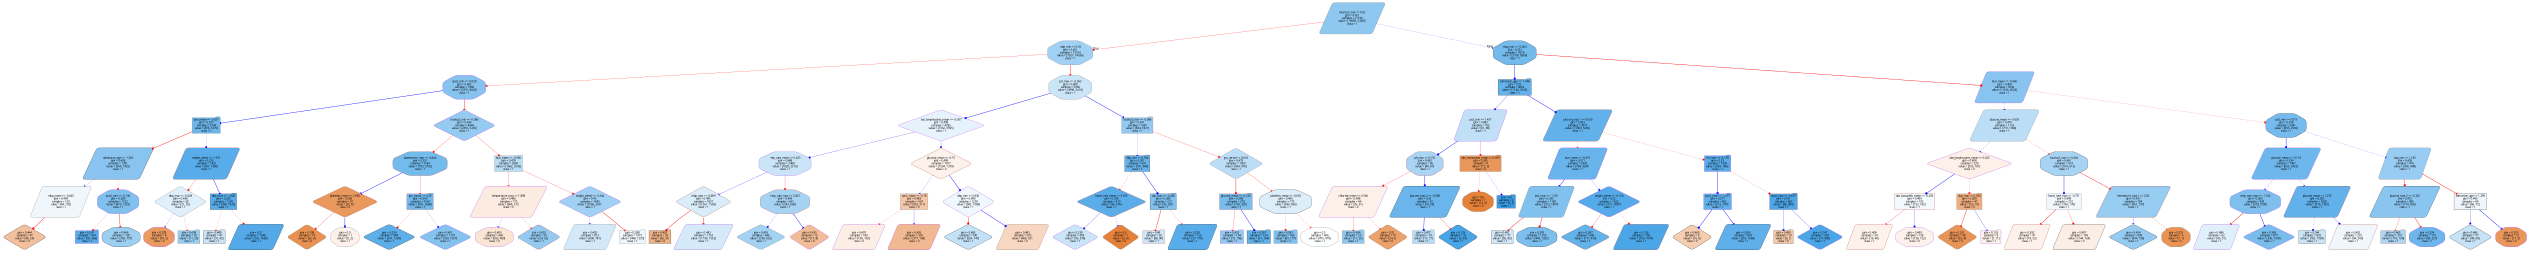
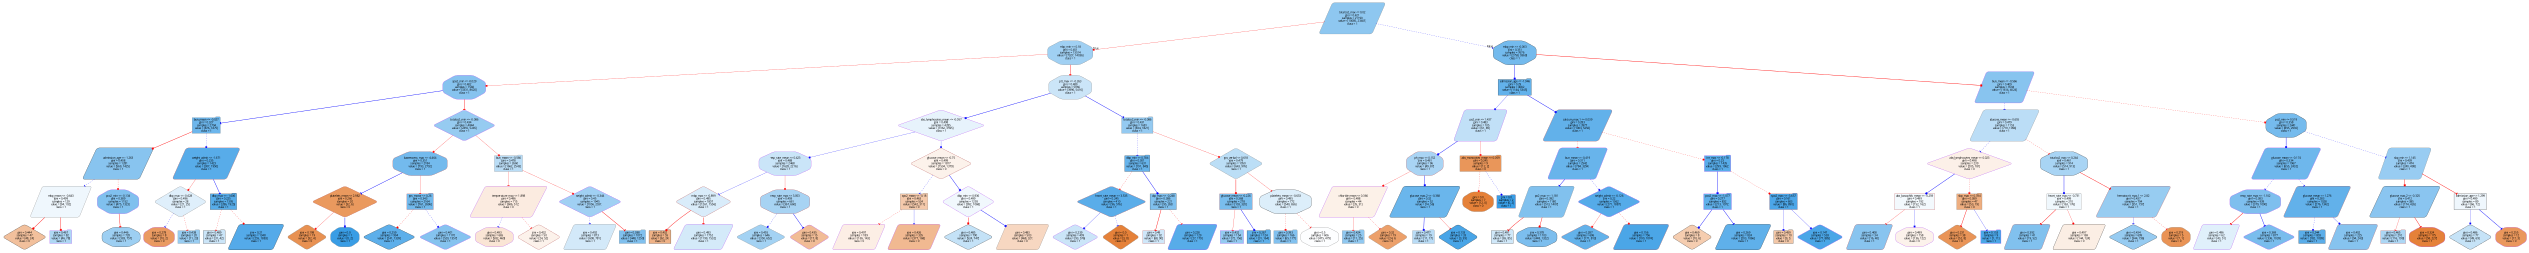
node "gini = 0.467 samples = 82 value = [46, 78] class = 1": added
node "gini = 0.241 samples = 424 value = [92, 566] class = 1": removed
node "gini = 0.0 samples = 1 value = [0, 2] class = 1": fillcolor #fcf2eb -> #399de5
node "gini = 0.432 samples = 50 value = [24, 52] class = 1": fillcolor #94caf1 -> #fcf2eb
node "gini = 0.388 samples = 1072 value = [448, 1250] class = 1": fillcolor #eff7fd -> #80c0ee
node "gini = 0.228 samples = 129 value = [27, 179] class = 1": color black -> purple
node "gini = 0.408 samples = 34 value = [16, 40] class = 1": fillcolor #fcf2eb -> #88c4ef
node "gini = 0.153 samples = 9 value = [1, 11] class = 1": fillcolor #fcf2eb -> #4ba6e7
node "gini = 0.392 samples = 41 value = [19, 52] class = 1": fillcolor #fcf2eb -> #81c1ee
node "gini = 0.244 samples = 803 value = [182, 1099] class = 1": fillcolor #cbe5f8 -> #5aade9
node "gini = 0.402 samples = 225 value = [94, 243] class = 1": fillcolor #eff7fd -> #86c3ef
node "gini = 0.324 samples = 175 value = [58, 227] class = 1": fillcolor #6cb6ec -> #e58139
